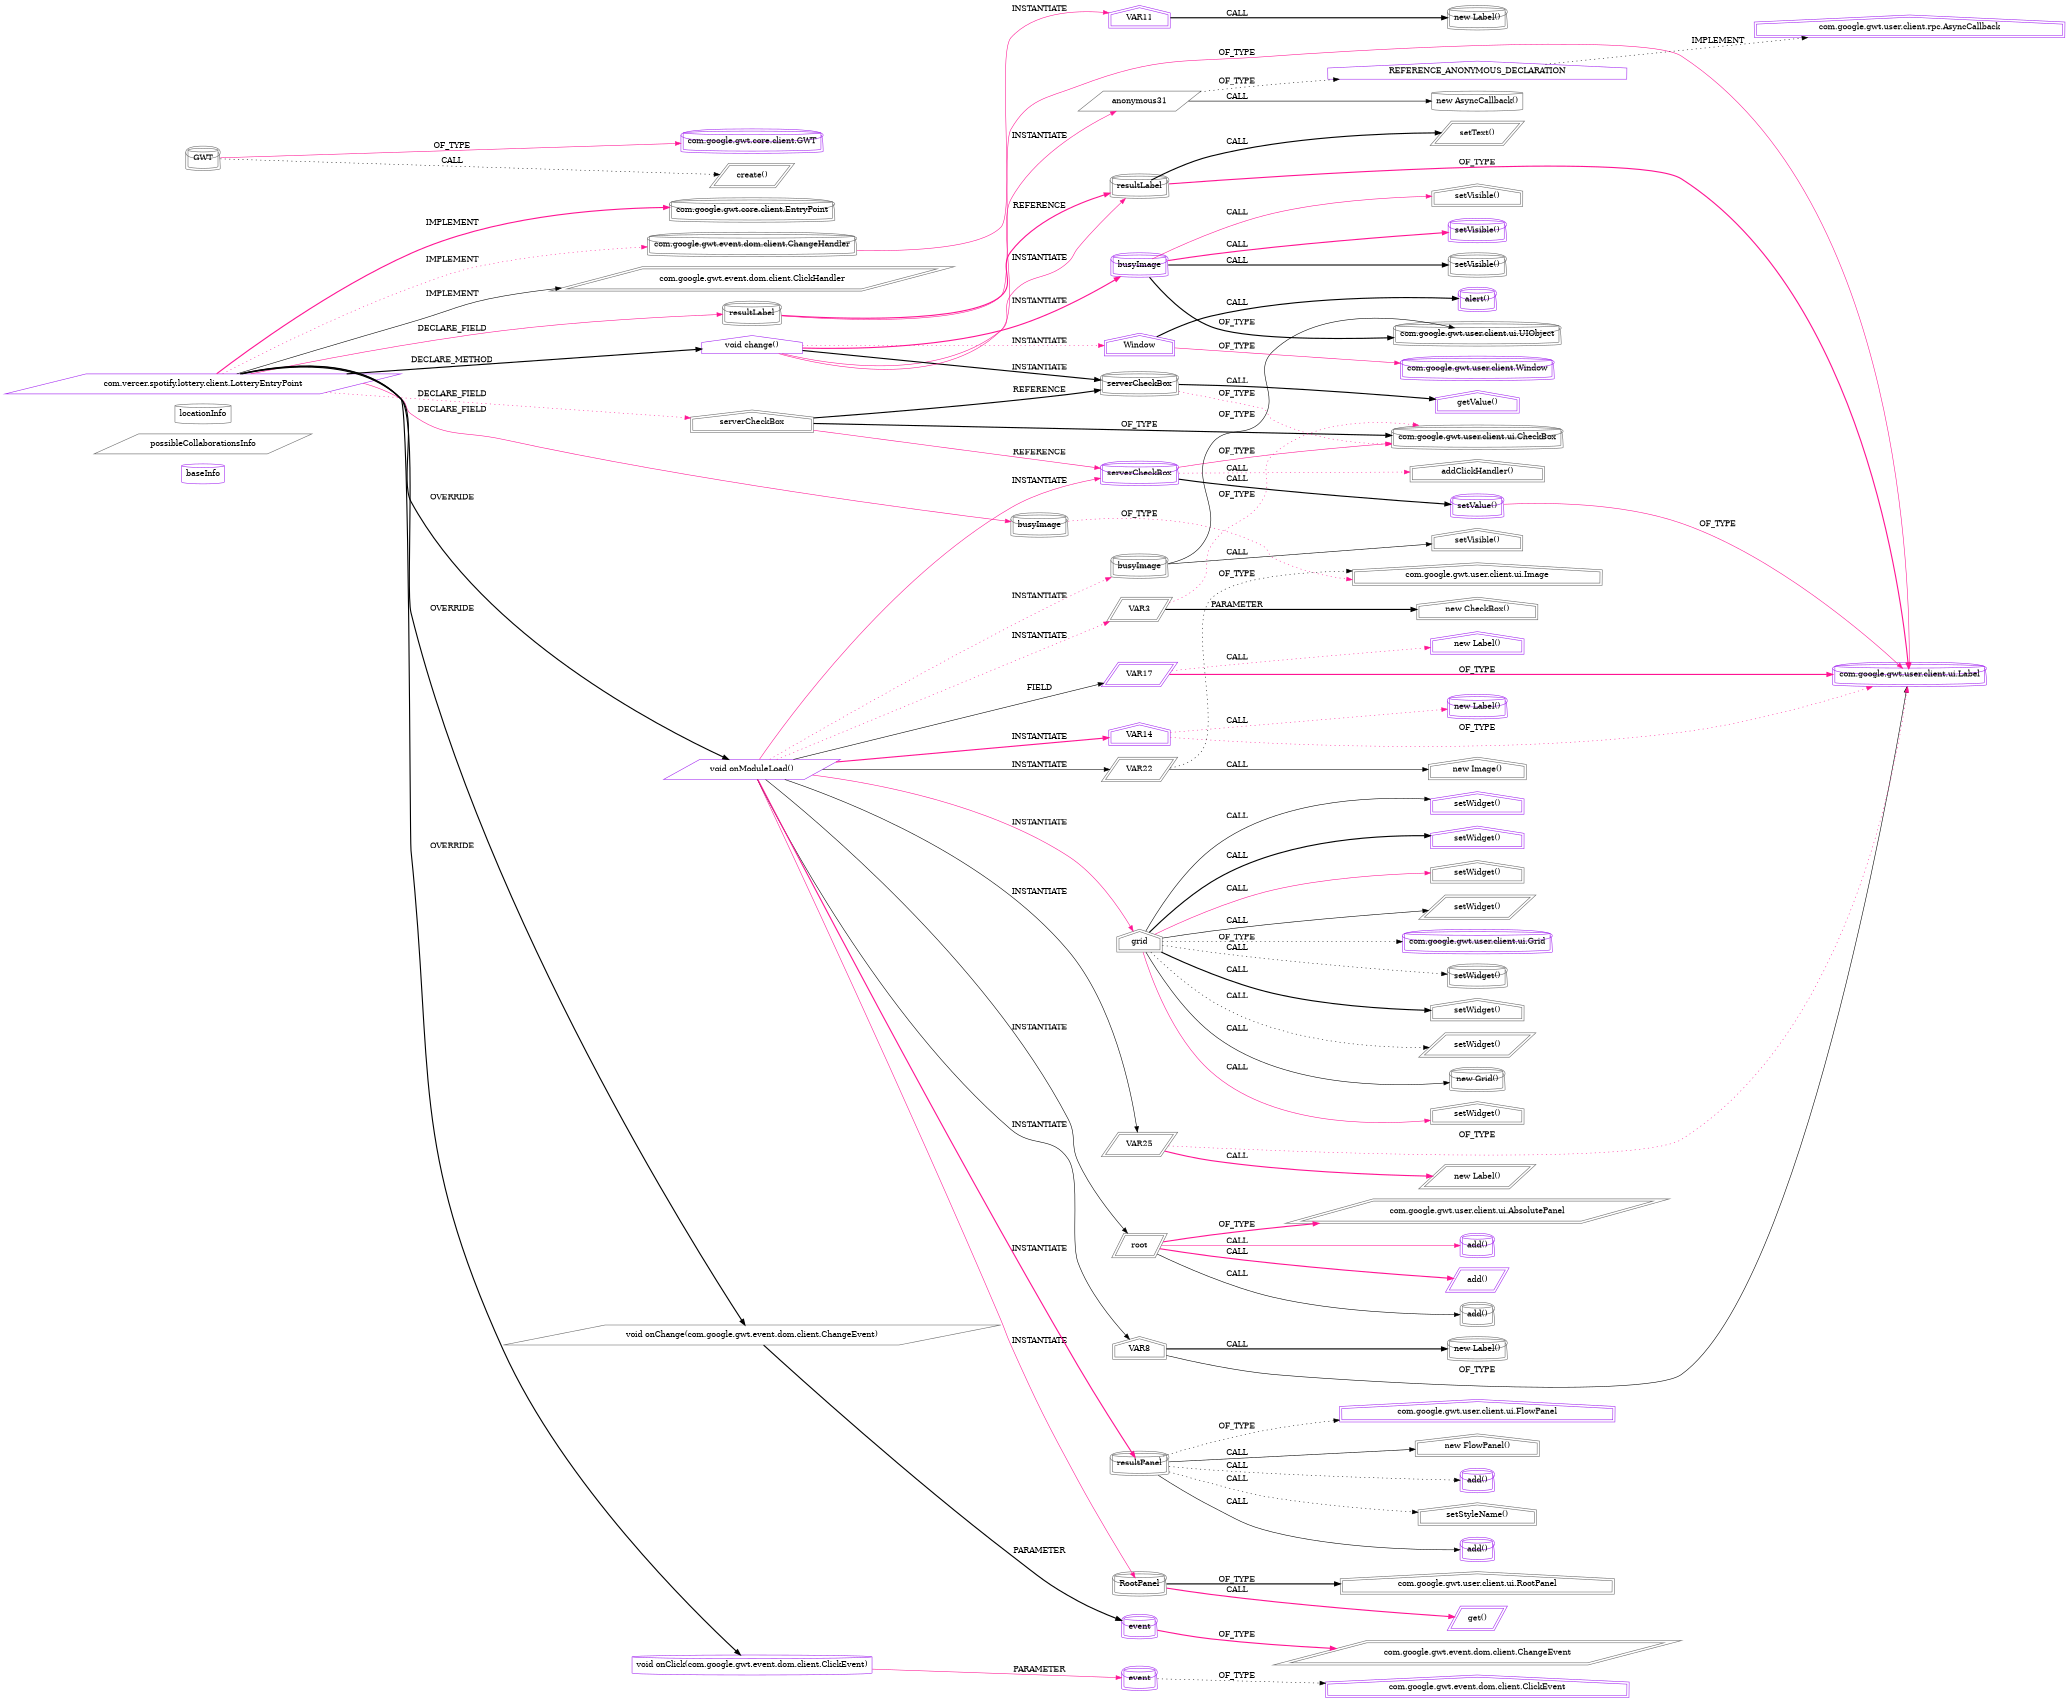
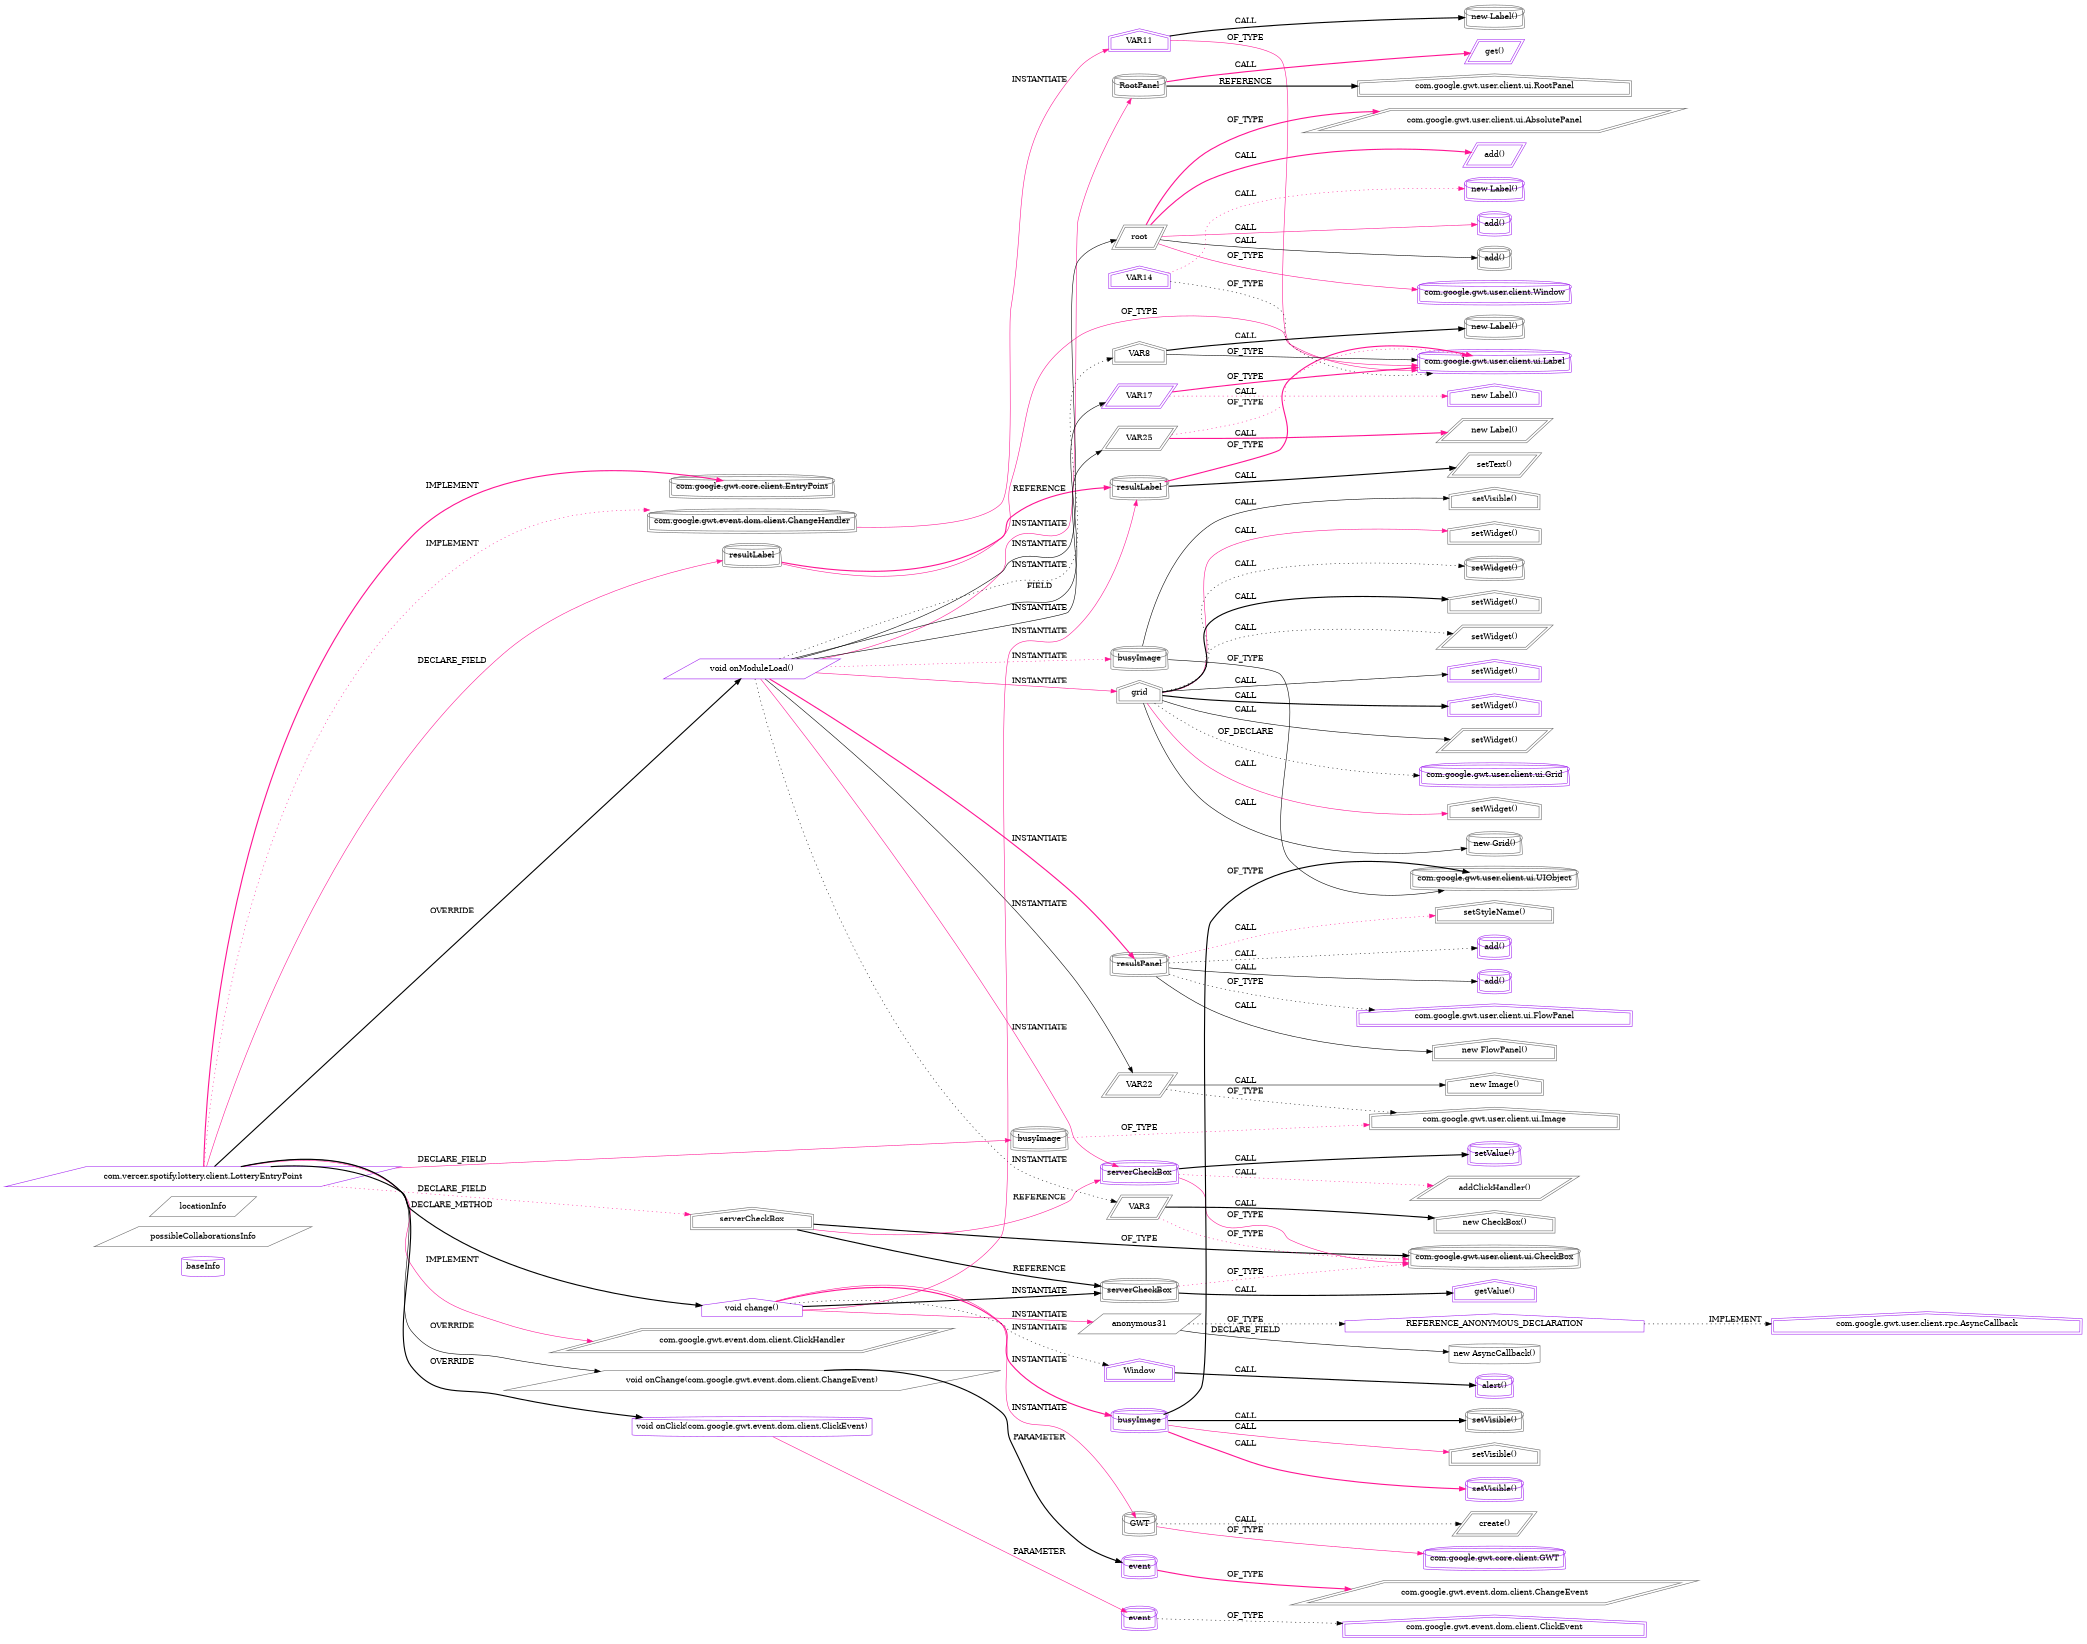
edge "anonymous31" -> "new AsyncCallback()": label "CALL" -> "DECLARE_FIELD"
edge "com.vercer.spotify.lottery.client.LotteryEntryPoint" -> "com.google.gwt.event.dom.client.ClickHandler": color black -> deeppink
edge "void change()" -> "Window": color deeppink -> black
edge "Window" -> "com.google.gwt.user.client.Window": now "root" -> "com.google.gwt.user.client.Window"
node "locationInfo": shape cylinder -> parallelogram
node "addClickHandler()": shape house -> parallelogram
edge "setValue()" -> "com.google.gwt.user.client.ui.Label": now "VAR11" -> "com.google.gwt.user.client.ui.Label"
edge "VAR3" -> "new CheckBox()": label "PARAMETER" -> "CALL"
edge "void onModuleLoad()" -> "VAR3": color deeppink -> black
edge "VAR14" -> "com.google.gwt.user.client.ui.Label": color deeppink -> black
edge "void onModuleLoad()" -> "VAR14": removed, label "INSTANTIATE"
edge "com.vercer.spotify.lottery.client.LotteryEntryPoint" -> "void onChange(com.google.gwt.event.dom.client.ChangeEvent)": style bold -> solid
edge "grid" -> "com.google.gwt.user.client.ui.Grid": label "OF_TYPE" -> "OF_DECLARE"
edge "void onModuleLoad()" -> "VAR8": style solid -> dotted
edge "void change()" -> "GWT": added, label "INSTANTIATE"
edge "resultPanel" -> "setStyleName()": color black -> deeppink
edge "RootPanel" -> "com.google.gwt.user.client.ui.RootPanel": label "OF_TYPE" -> "REFERENCE"
